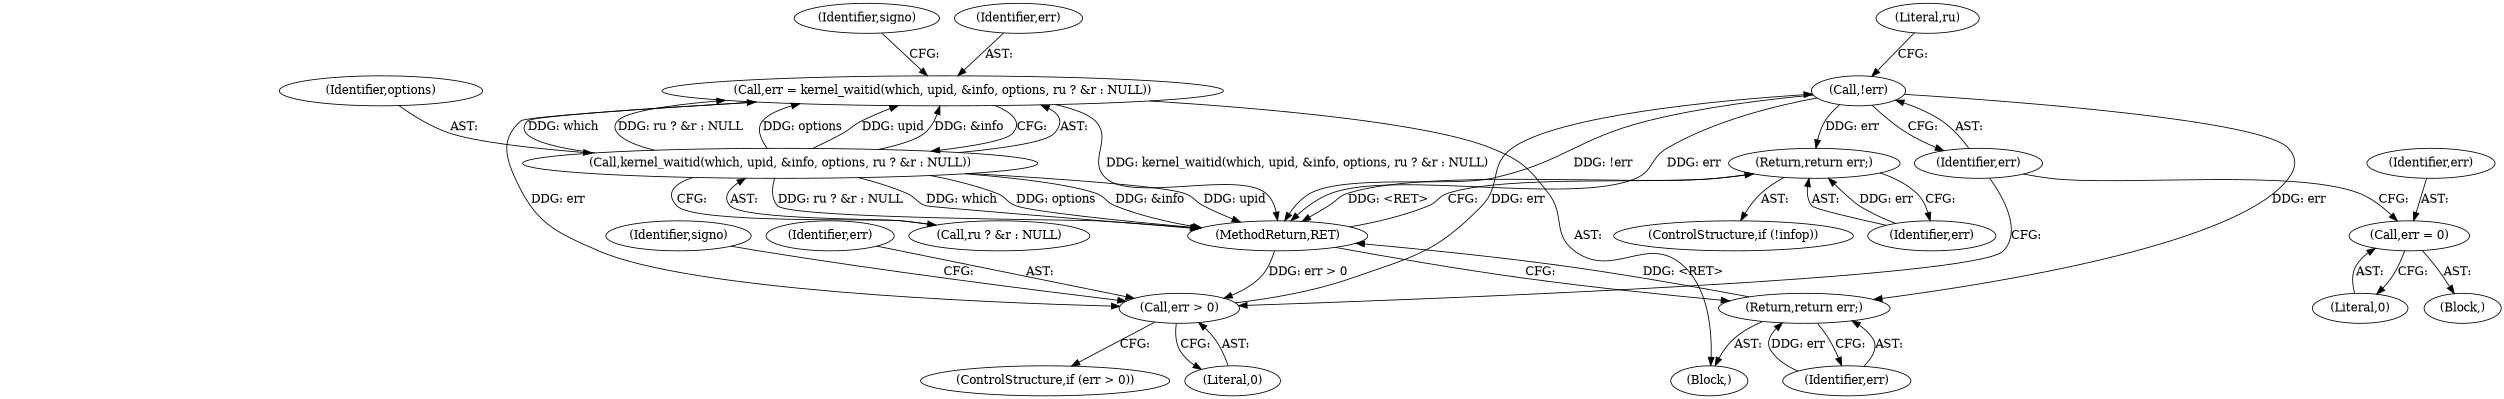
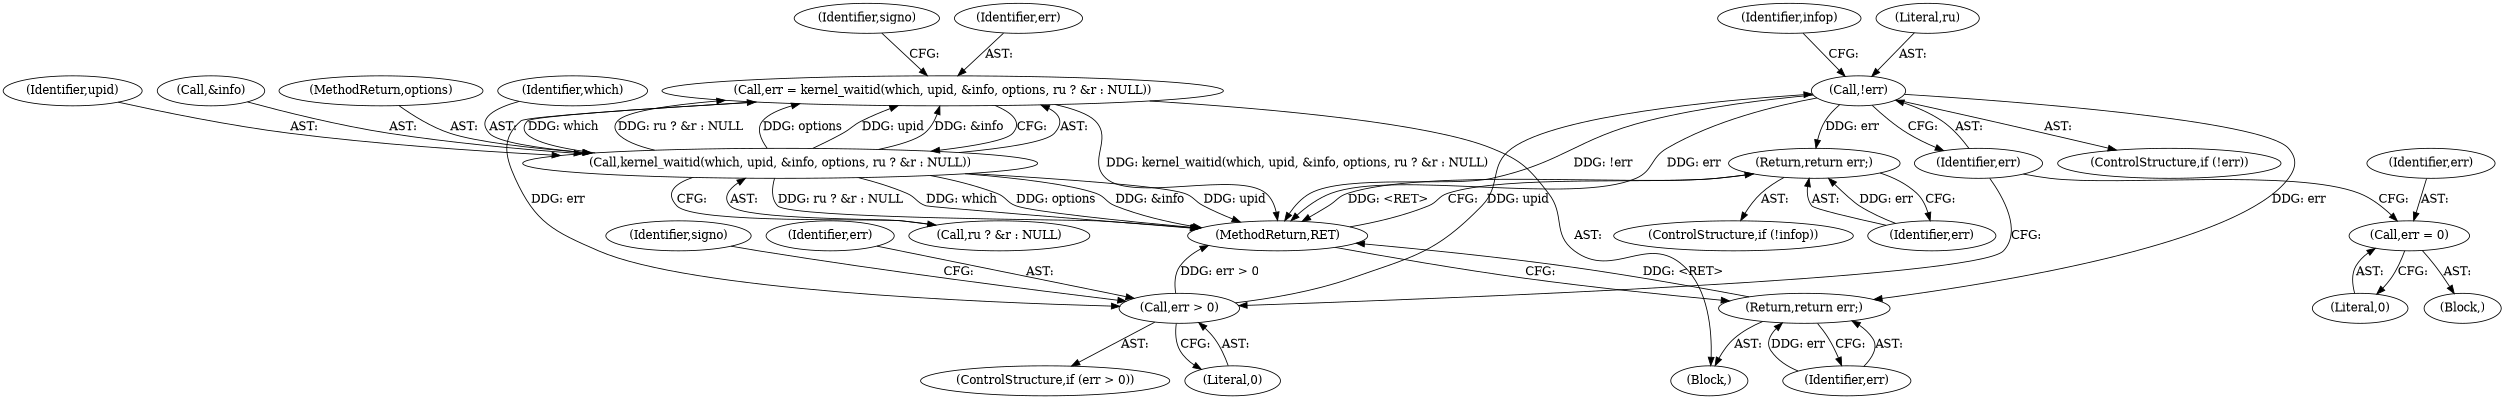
node "(Identifier,infop)": added
edge "(Literal,ru)" -> "(Call,!err)": label "CFG: " -> "AST: "
node "(Identifier,upid)": added
node "(Call,&info)": added
node "(Identifier,options)": label "(Identifier,options)" -> "(MethodReturn,options)"
node "(Identifier,which)": added
node "(ControlStructure,if (!err))": added
edge "(Call,err > 0)" -> "(Call,!err)": label "DDG: err" -> "DDG: upid"
edge "(MethodReturn,RET)" -> "(Call,err > 0)": reversed
edge "(Call,err > 0)" -> "(ControlStructure,if (err > 0))": label "CFG: " -> "AST: "
